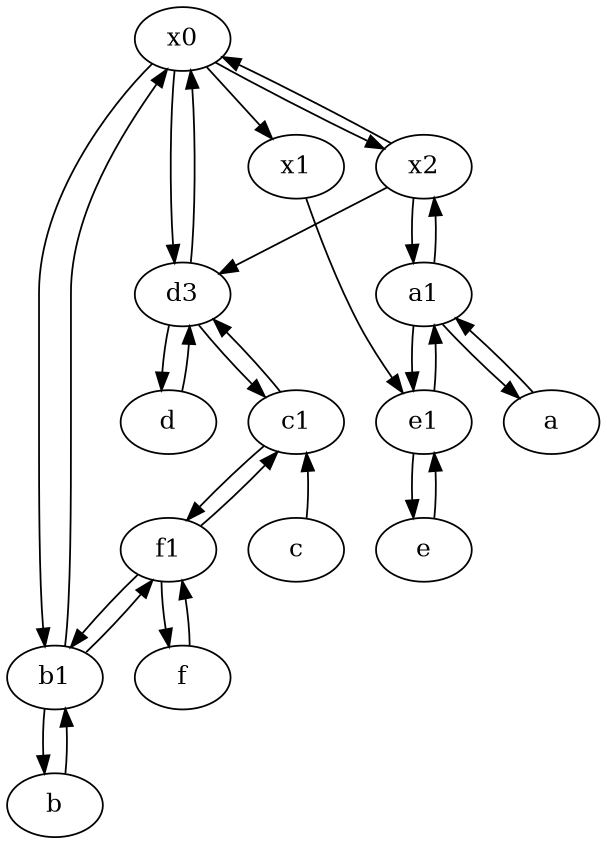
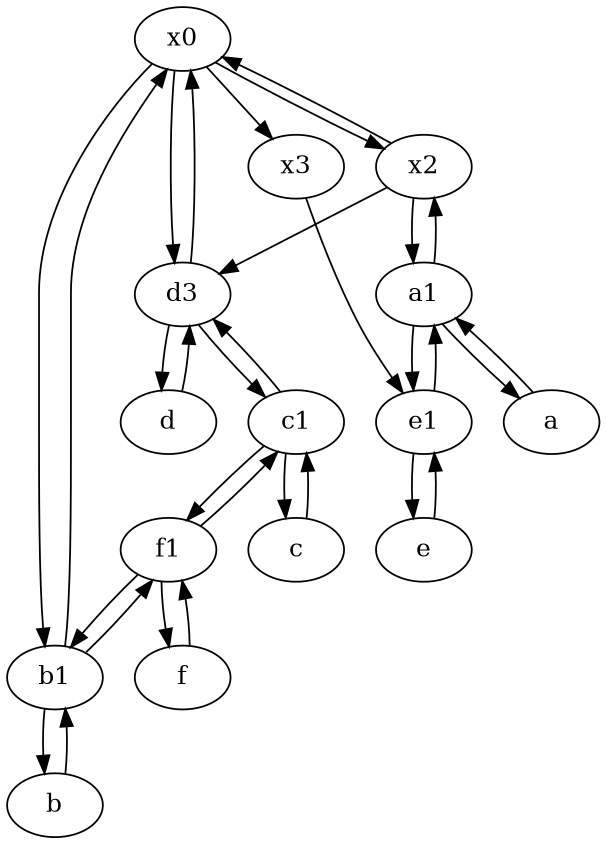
node "x1": label "x1" -> "x3"
edge "c1" -> "c": added
